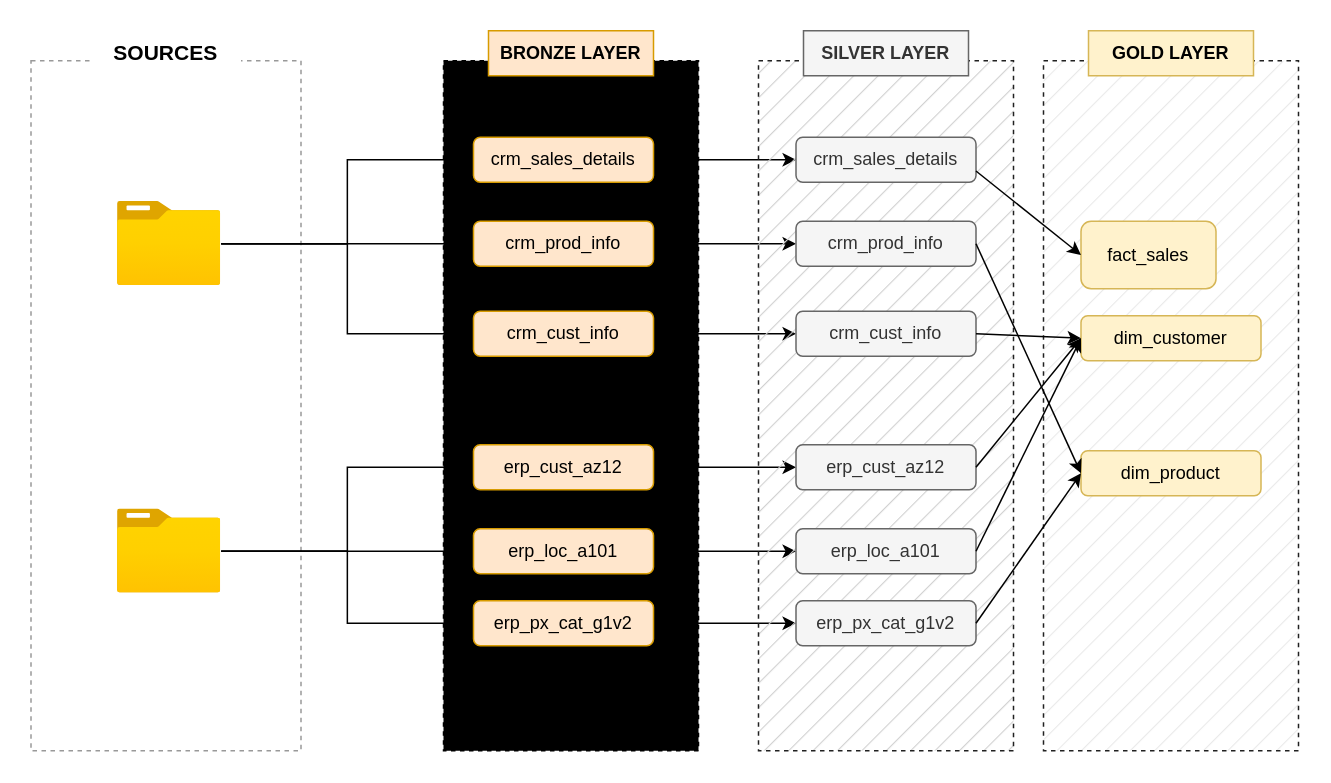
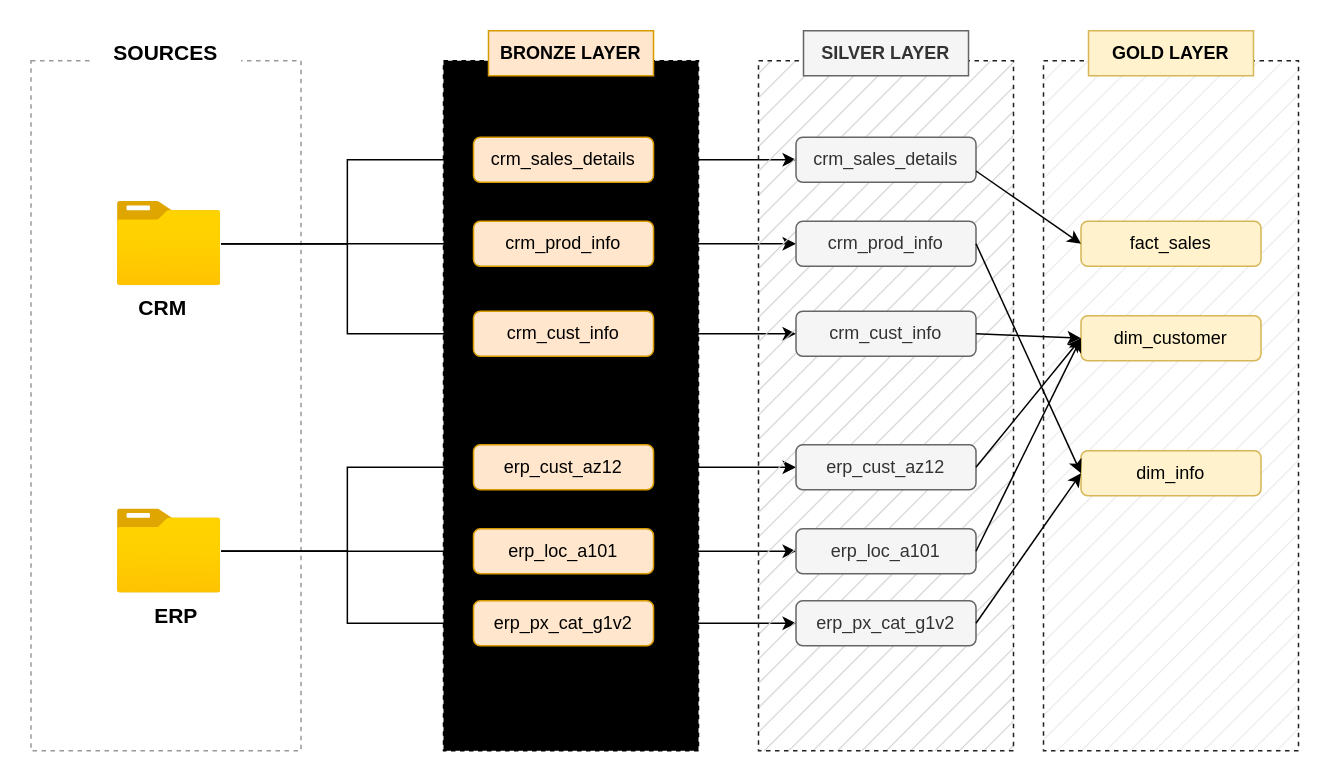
node "fact_sales": size 135x68 -> 180x45
node "CRM": added
node "dim_product": label "dim_product" -> "dim_info"
node "ERP": added
